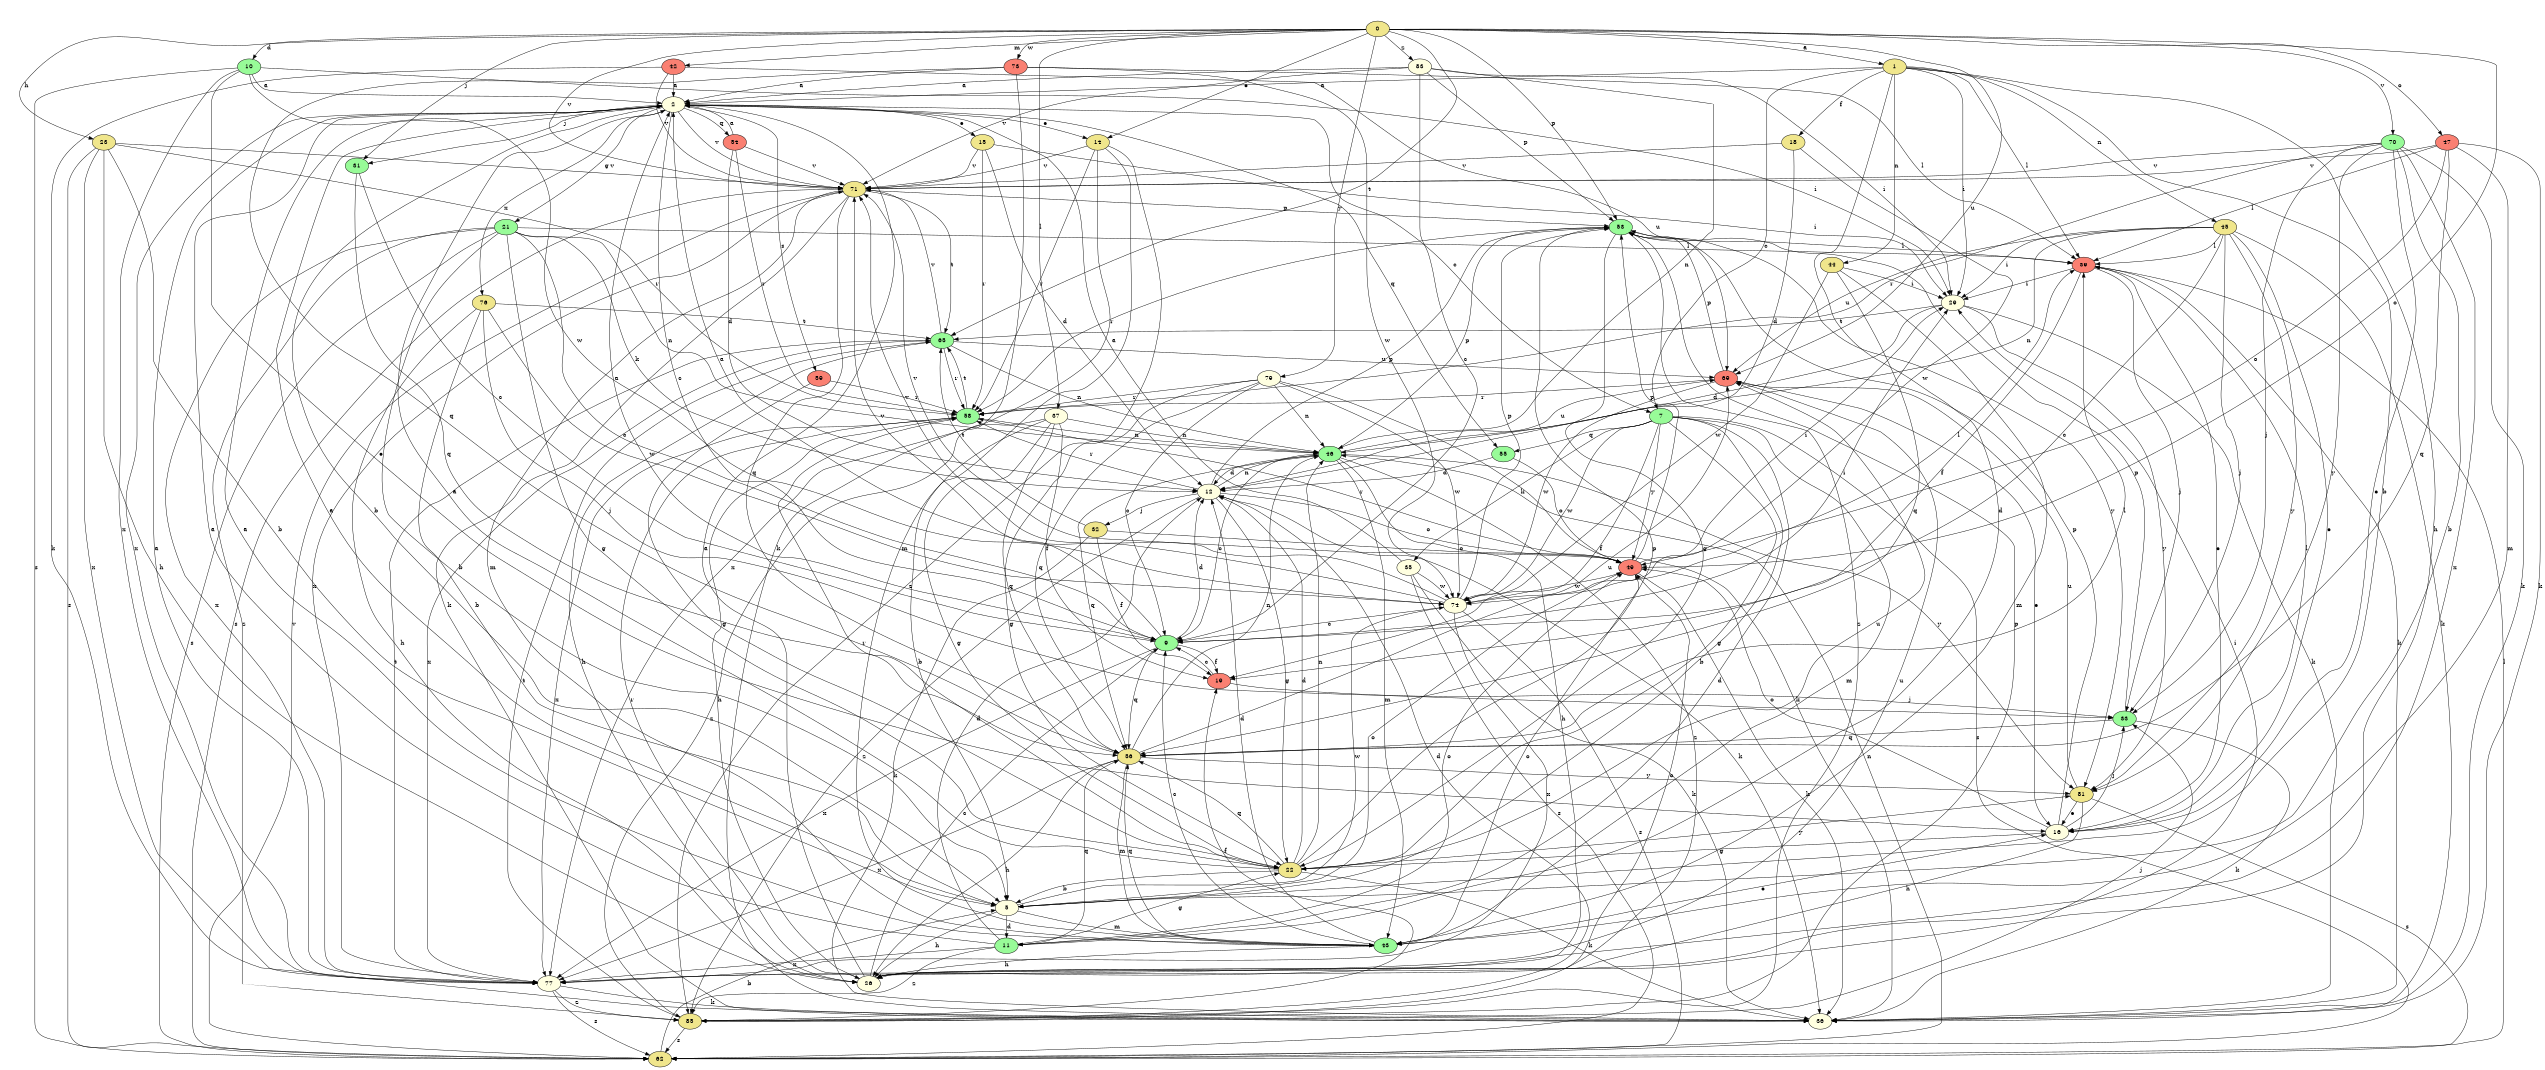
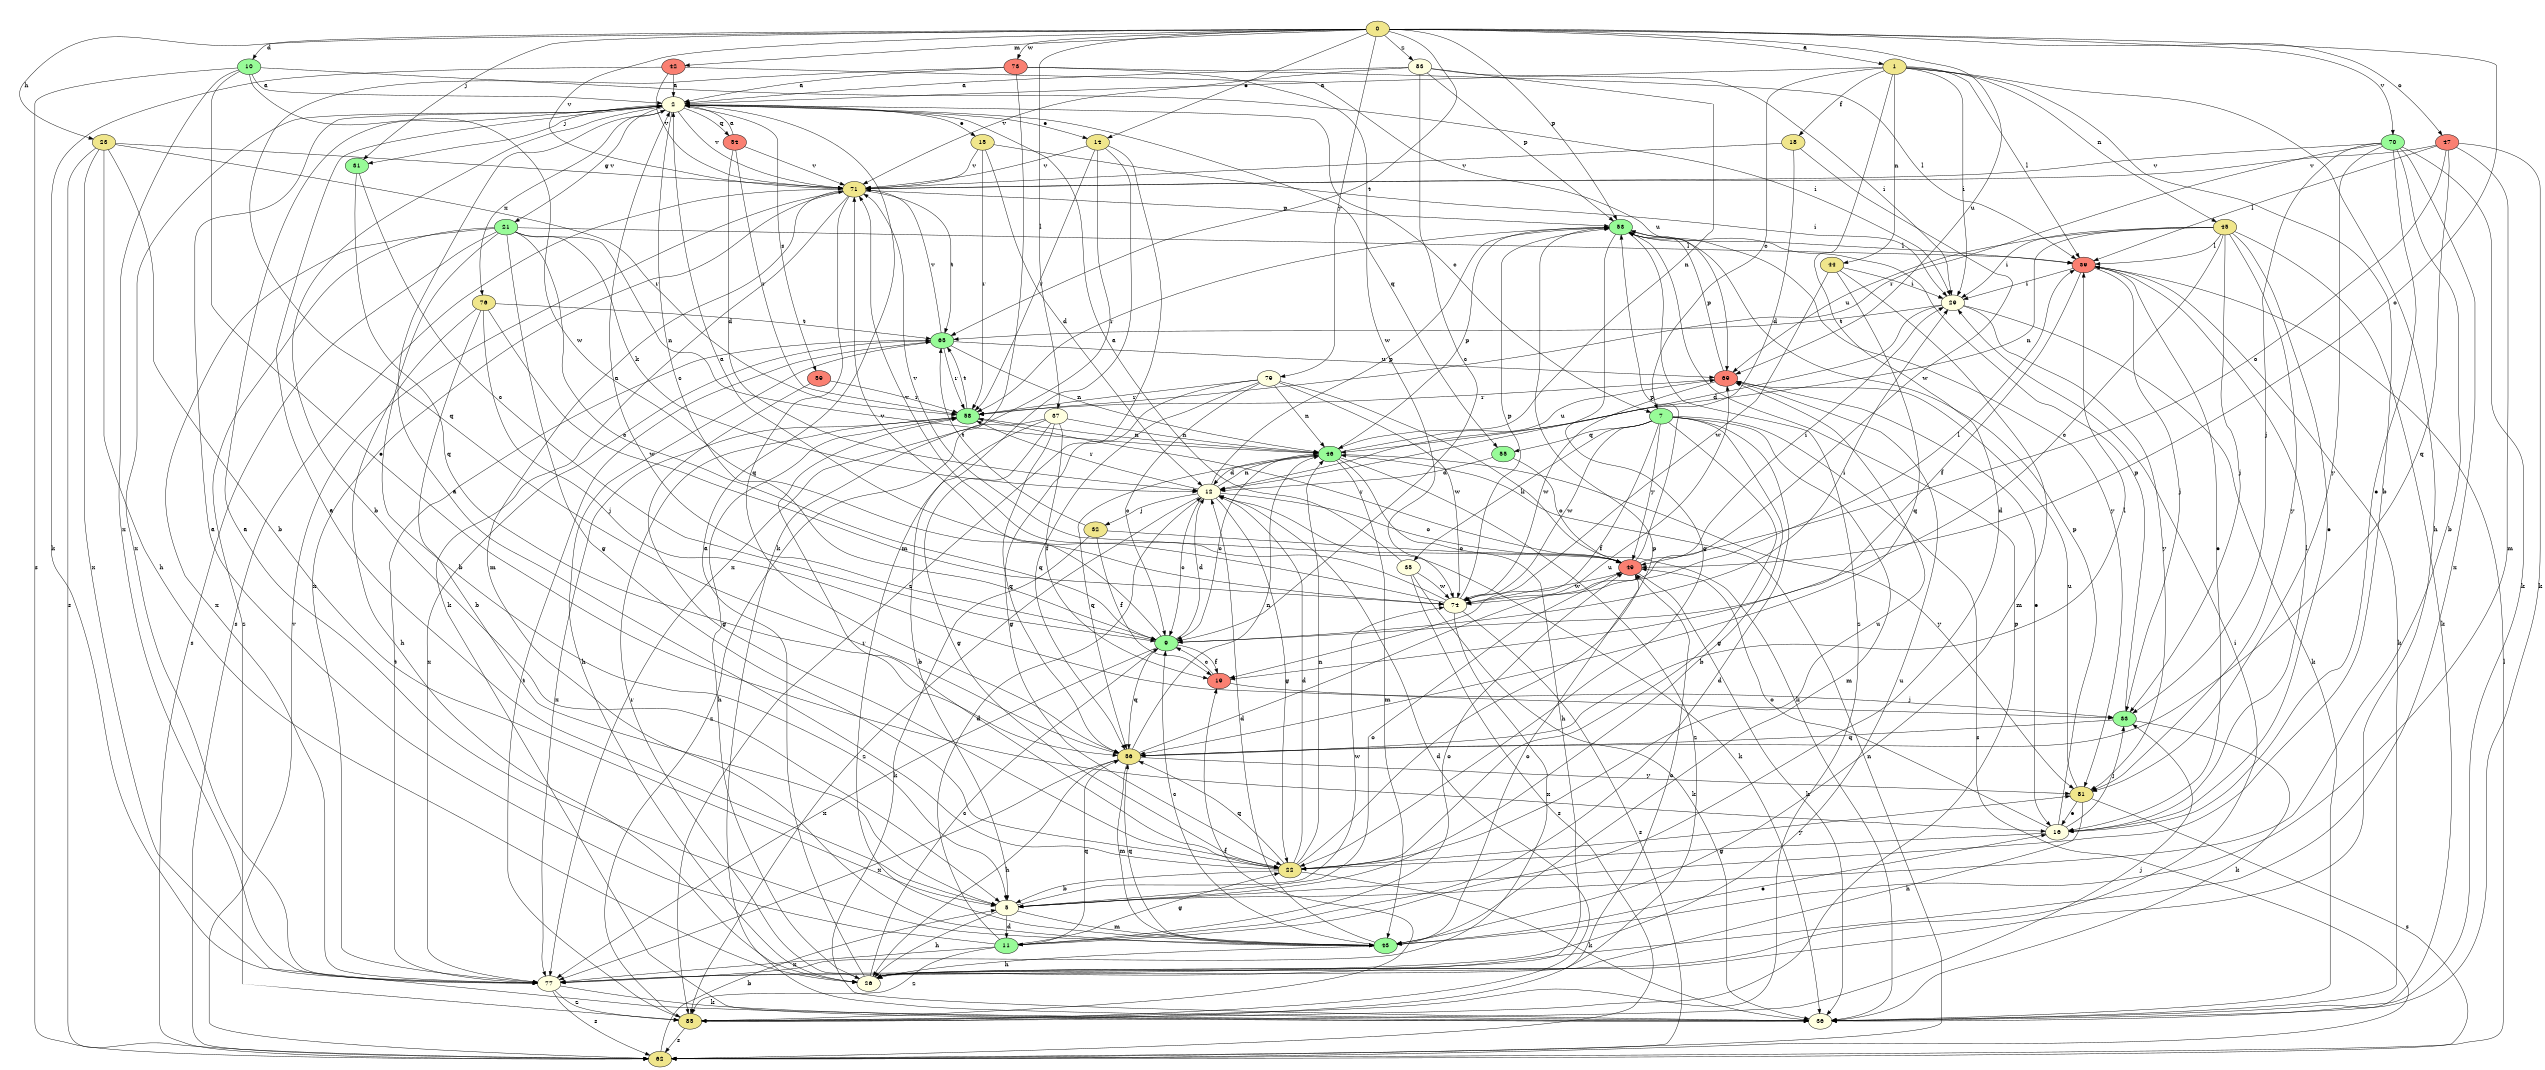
edge "77" -> "2": removed, label "a"
edge "74" -> "9": now "12" -> "9"
